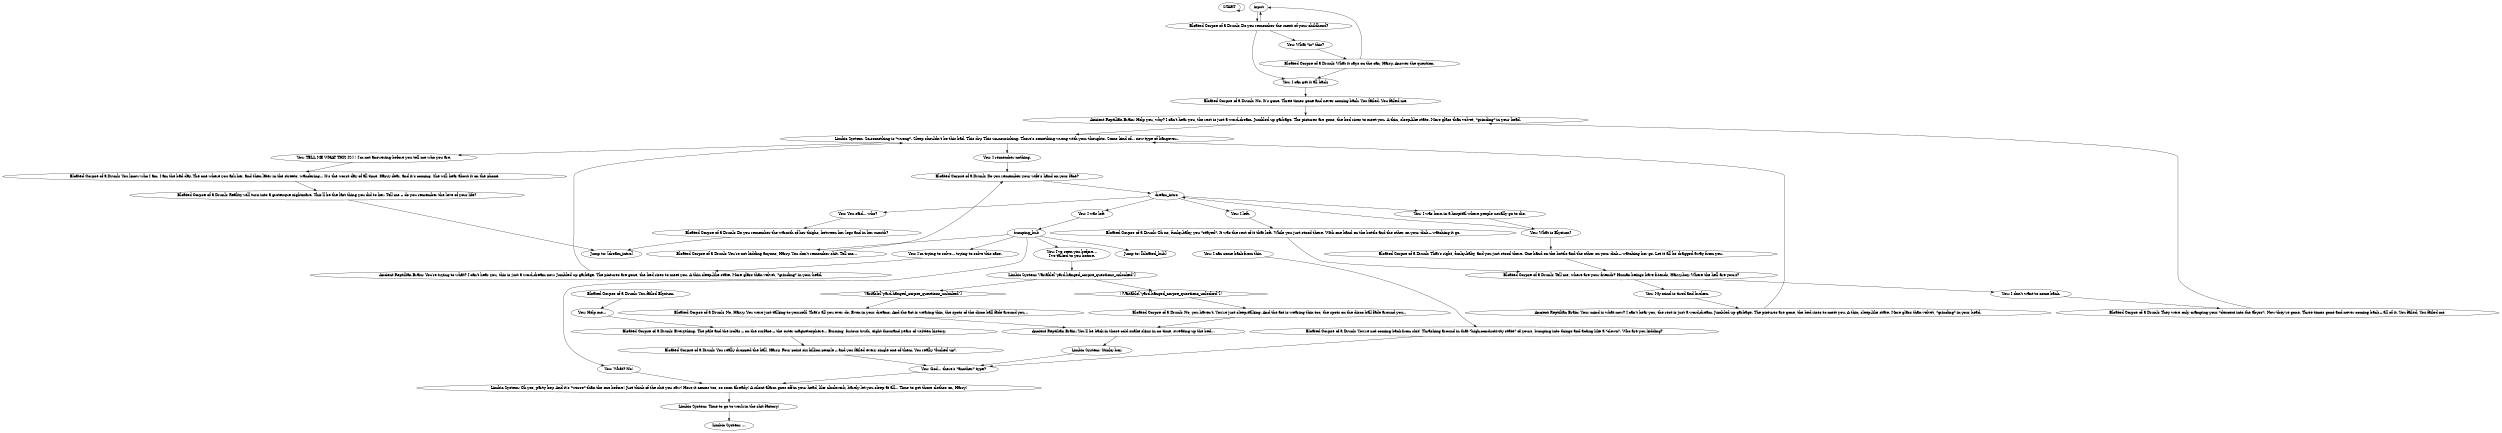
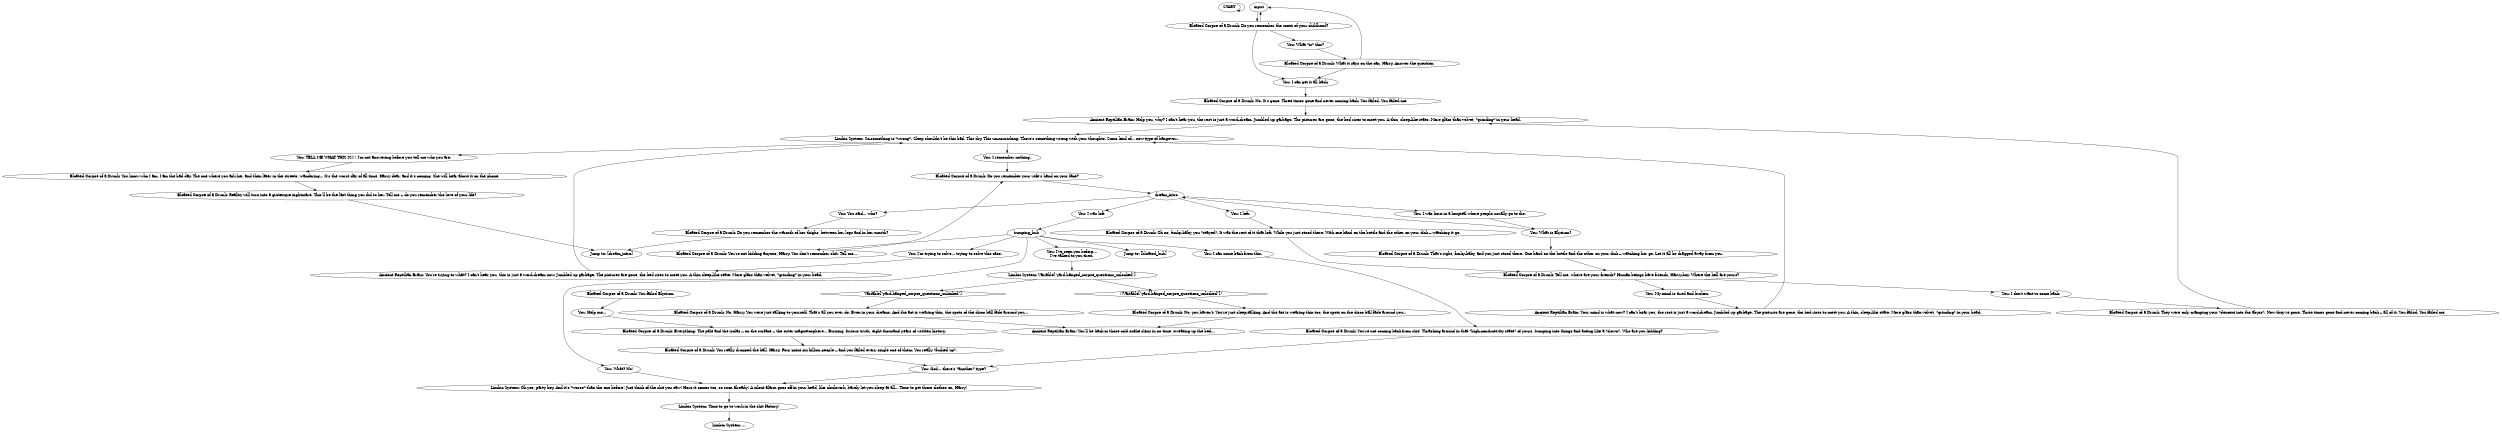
edge "bumping_hub" -> "You: I can come back from this.": added
node "You: I've seen you before... I've talked to you before.": label "You: I've seen you before... I've talked to you before." -> "You: I've seen you before... I've talked to you tired."
node "Limbic System: Stinky boy.": removed
